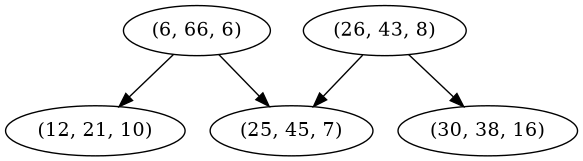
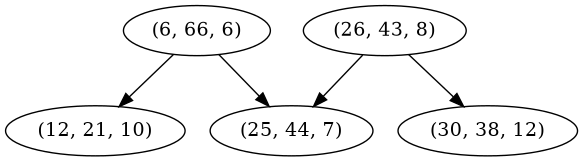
node "(25, 45, 7)": label "(25, 45, 7)" -> "(25, 44, 7)"
node "(30, 38, 16)": label "(30, 38, 16)" -> "(30, 38, 12)"
